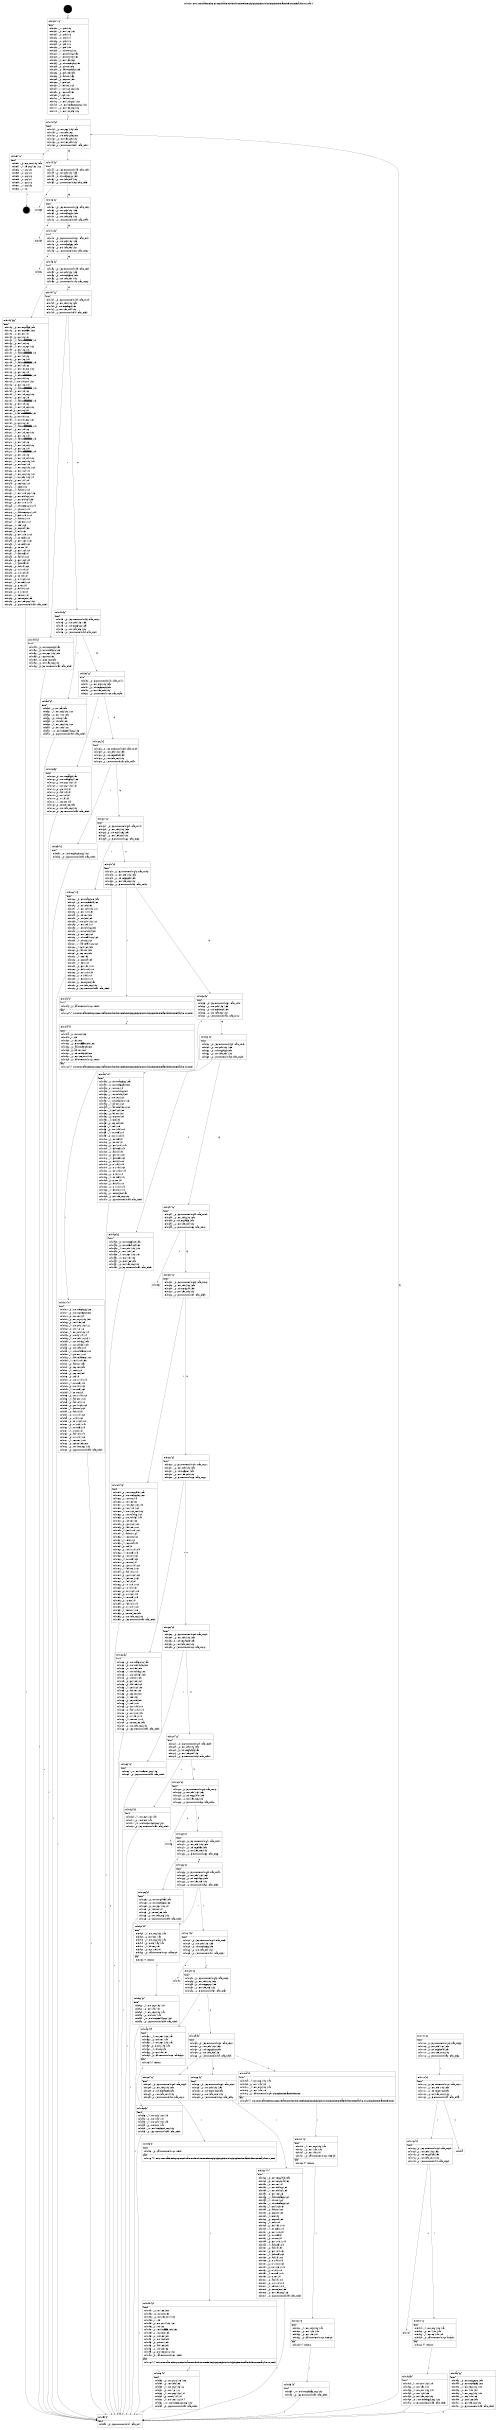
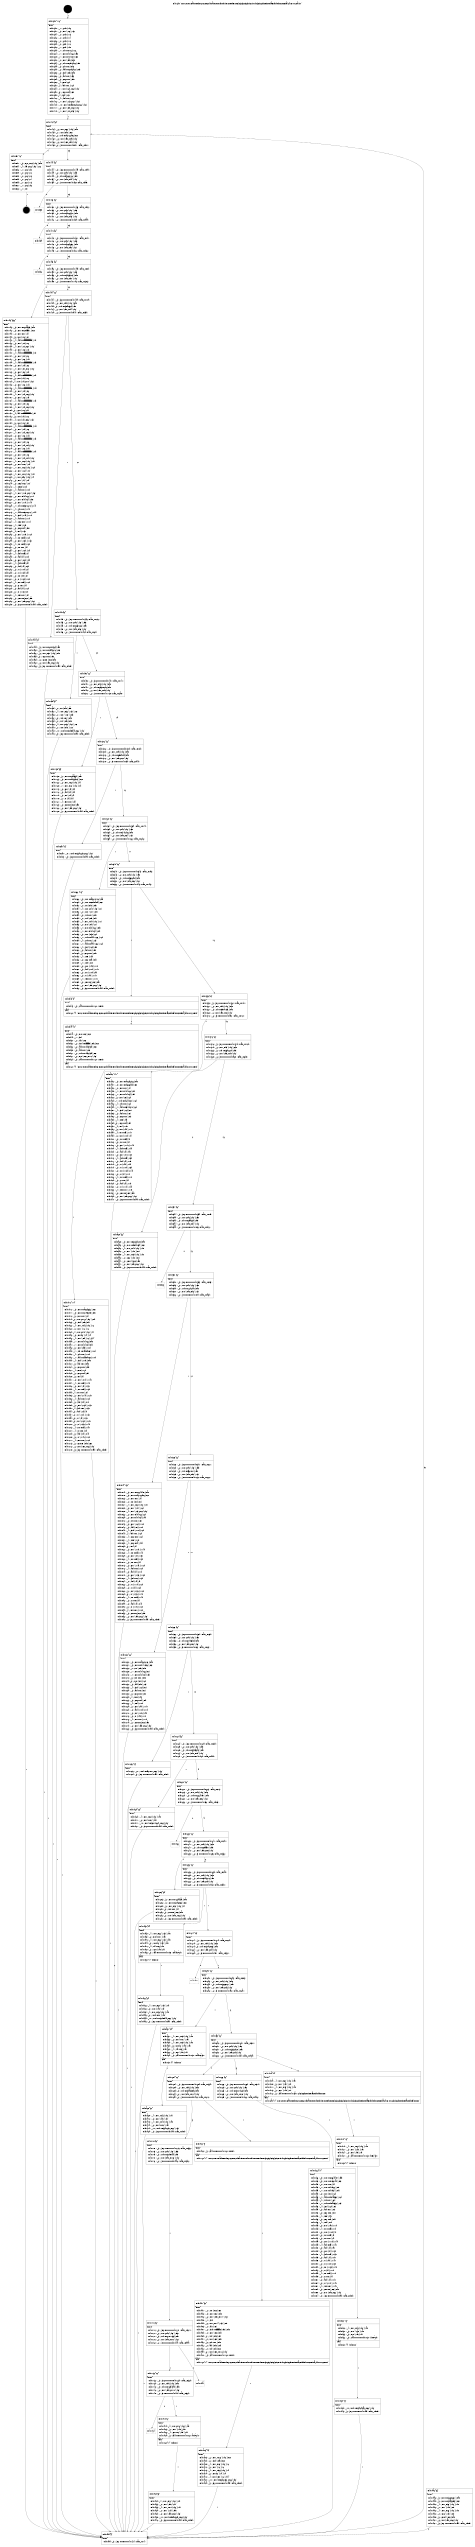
edge "0x4016e4 [28]" -> "0x401700 [28]": added, label "3"
